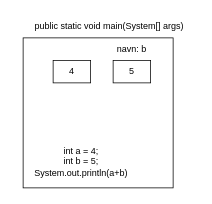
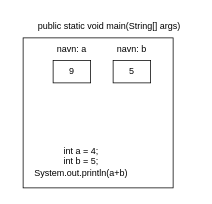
node "public static void main(System[] args)": label "public static void main(System[] args)" -> "public static void main(String[] args)"
node "navn: a": added
node "4": label "4" -> "9"
